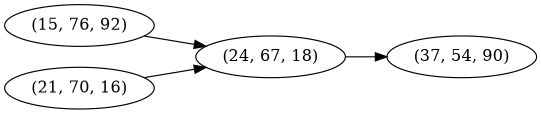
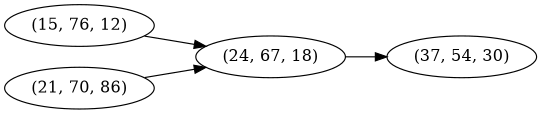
node "(15, 76, 92)": label "(15, 76, 92)" -> "(15, 76, 12)"
node "(37, 54, 90)": label "(37, 54, 90)" -> "(37, 54, 30)"
node "(21, 70, 16)": label "(21, 70, 16)" -> "(21, 70, 86)"
